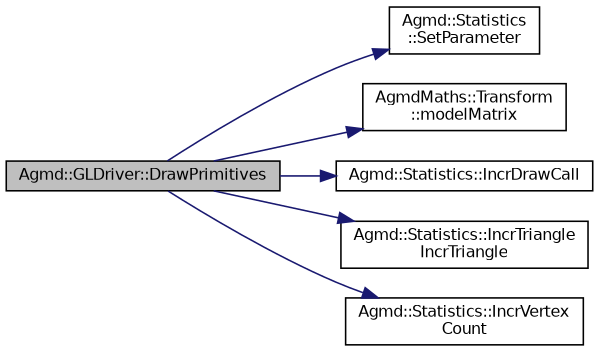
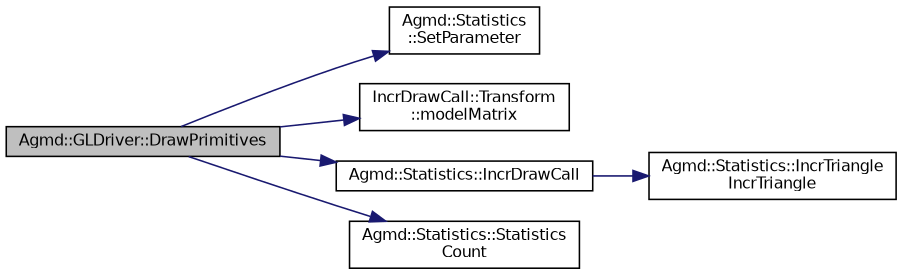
node "AgmdMaths::Transform ::modelMatrix": label "AgmdMaths::Transform ::modelMatrix" -> "IncrDrawCall::Transform ::modelMatrix"
edge "Agmd::GLDriver::DrawPrimitives" -> "Agmd::Statistics::IncrTriangle IncrTriangle": now "Agmd::Statistics::IncrDrawCall" -> "Agmd::Statistics::IncrTriangle IncrTriangle"
node "Agmd::Statistics::IncrVertex Count": label "Agmd::Statistics::IncrVertex Count" -> "Agmd::Statistics::Statistics Count"
